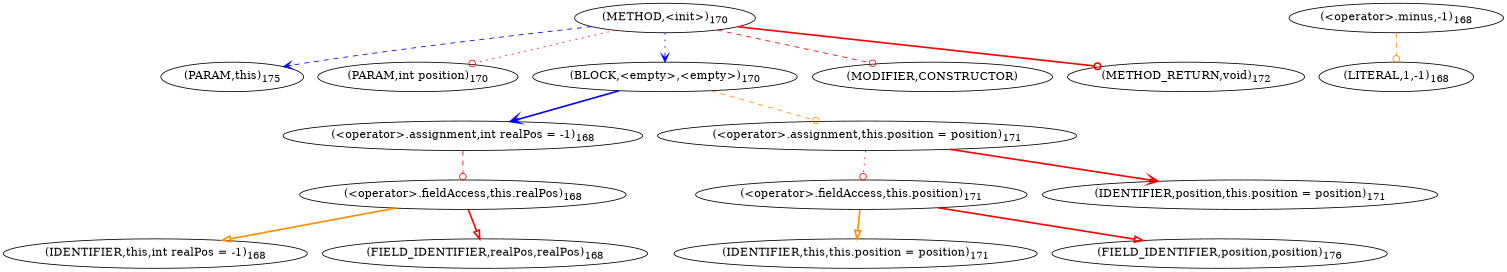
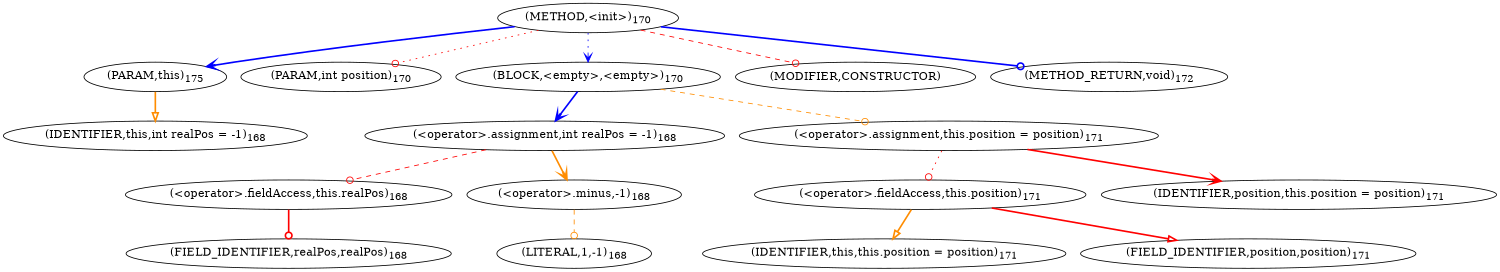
edge "(METHOD,<init>)" -> "(PARAM,this)": style dashed -> bold
edge "(METHOD,<init>)" -> "(METHOD_RETURN,void)": color red -> blue
edge "(<operator>.assignment,int realPos = -1)" -> "(<operator>.minus,-1)": added
edge "(<operator>.fieldAccess,this.realPos)" -> "(FIELD_IDENTIFIER,realPos,realPos)": arrowhead onormal -> odot
edge "(<operator>.fieldAccess,this.realPos)" -> "(IDENTIFIER,this,int realPos = -1)": now "(PARAM,this)" -> "(IDENTIFIER,this,int realPos = -1)"
node "(FIELD_IDENTIFIER,position,position)": text "176" -> "171"
